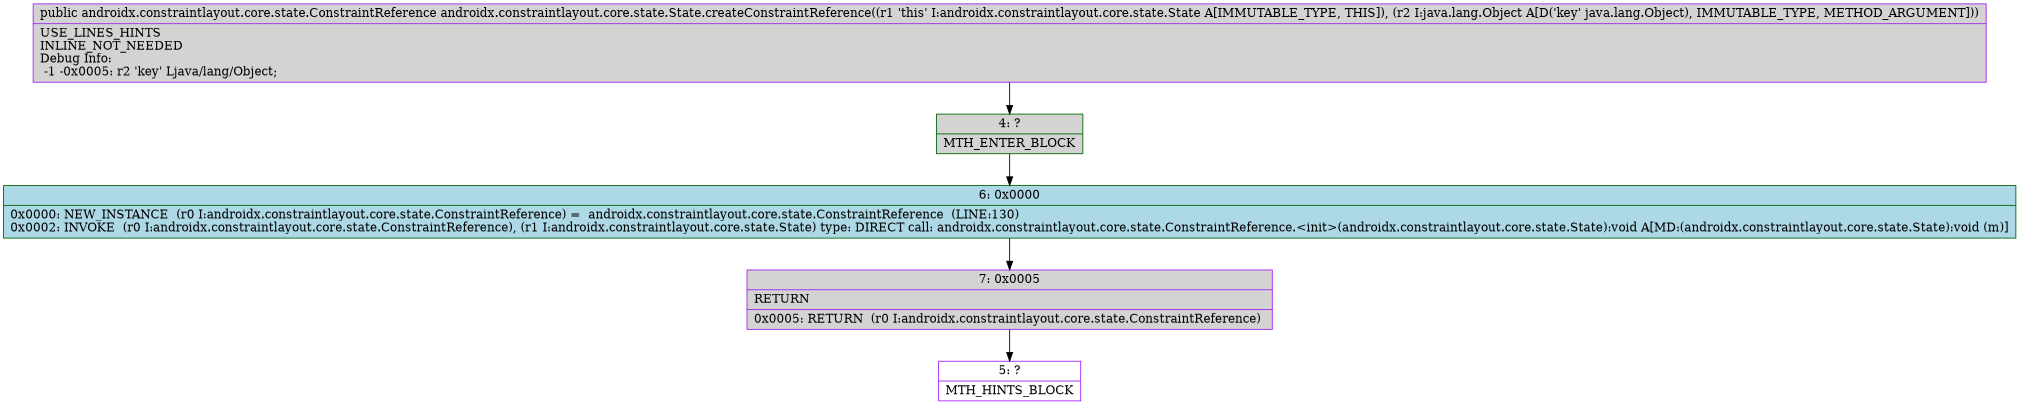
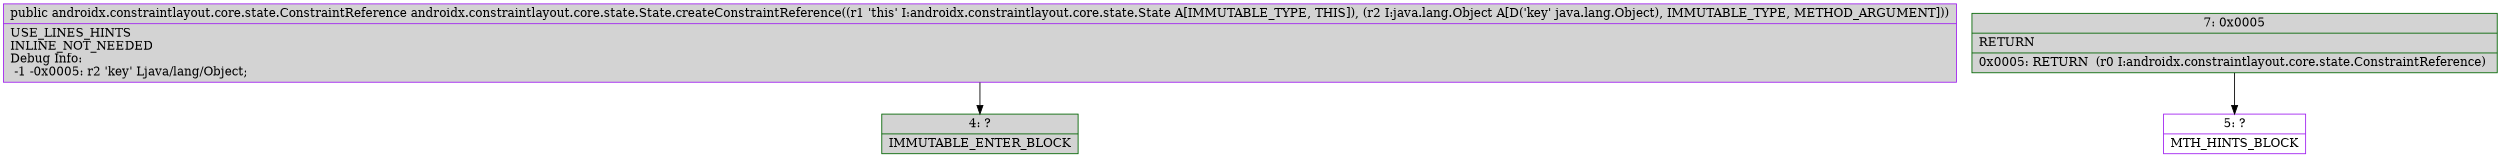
node "4: ?": text "MTH_ENTER_BLOCK" -> "IMMUTABLE_ENTER_BLOCK"
node "6: 0x0000": removed
node "7: 0x0005": color purple -> darkgreen
